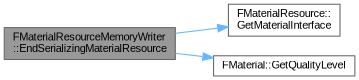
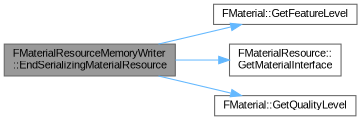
node "FMaterial::GetFeatureLevel": added
